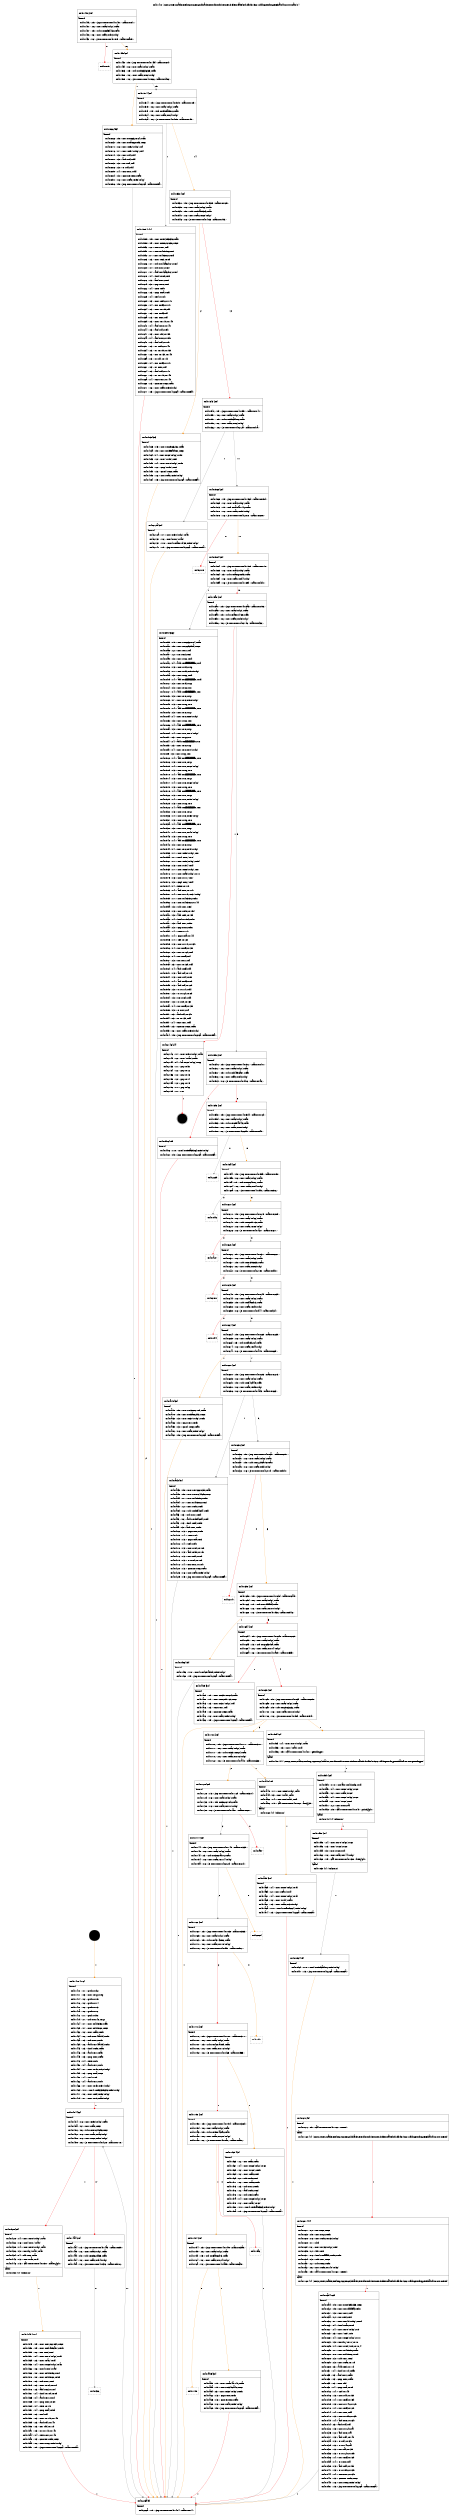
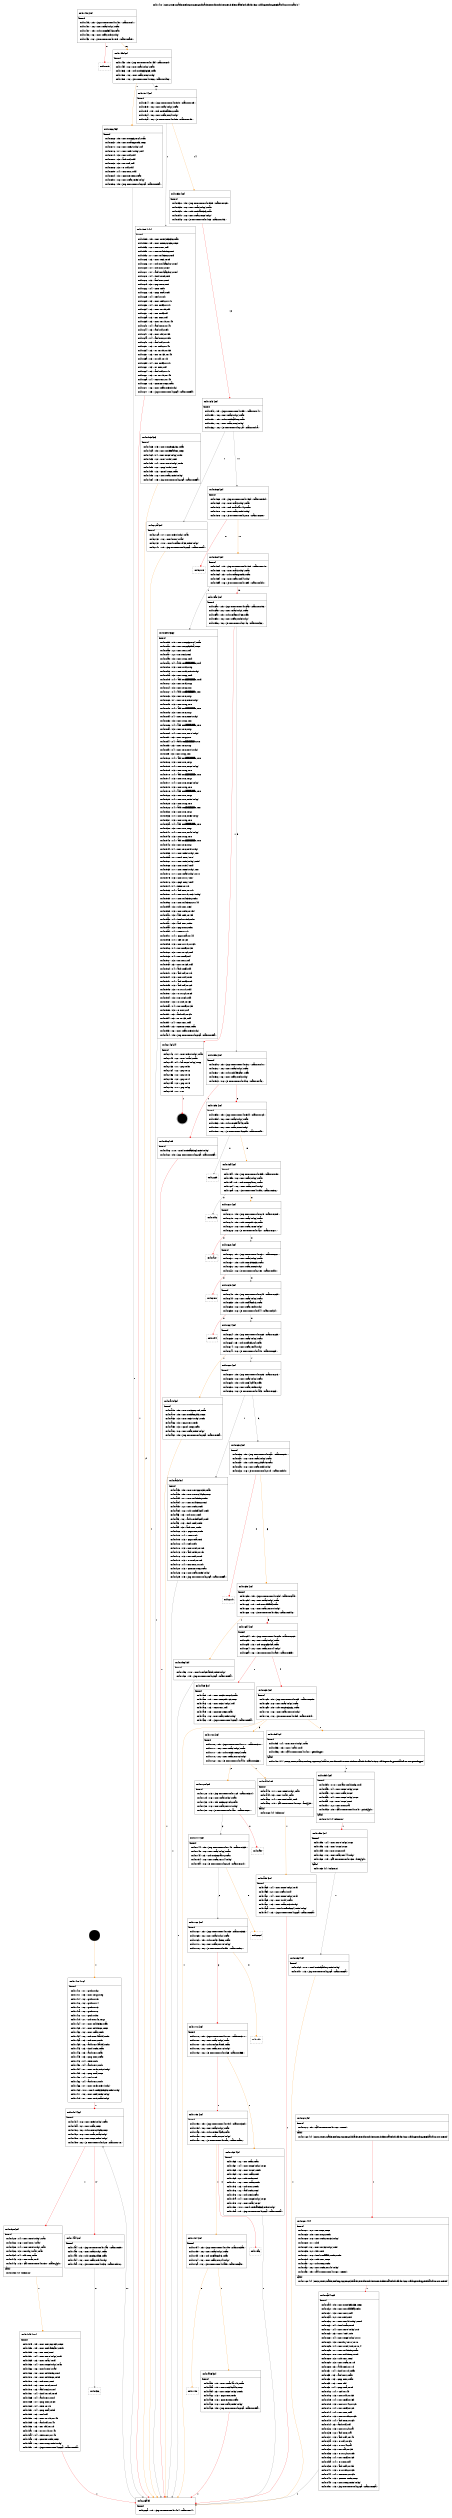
edge "0x401530 [28]" -> "0x401bc5 [36]": removed, label "2"
